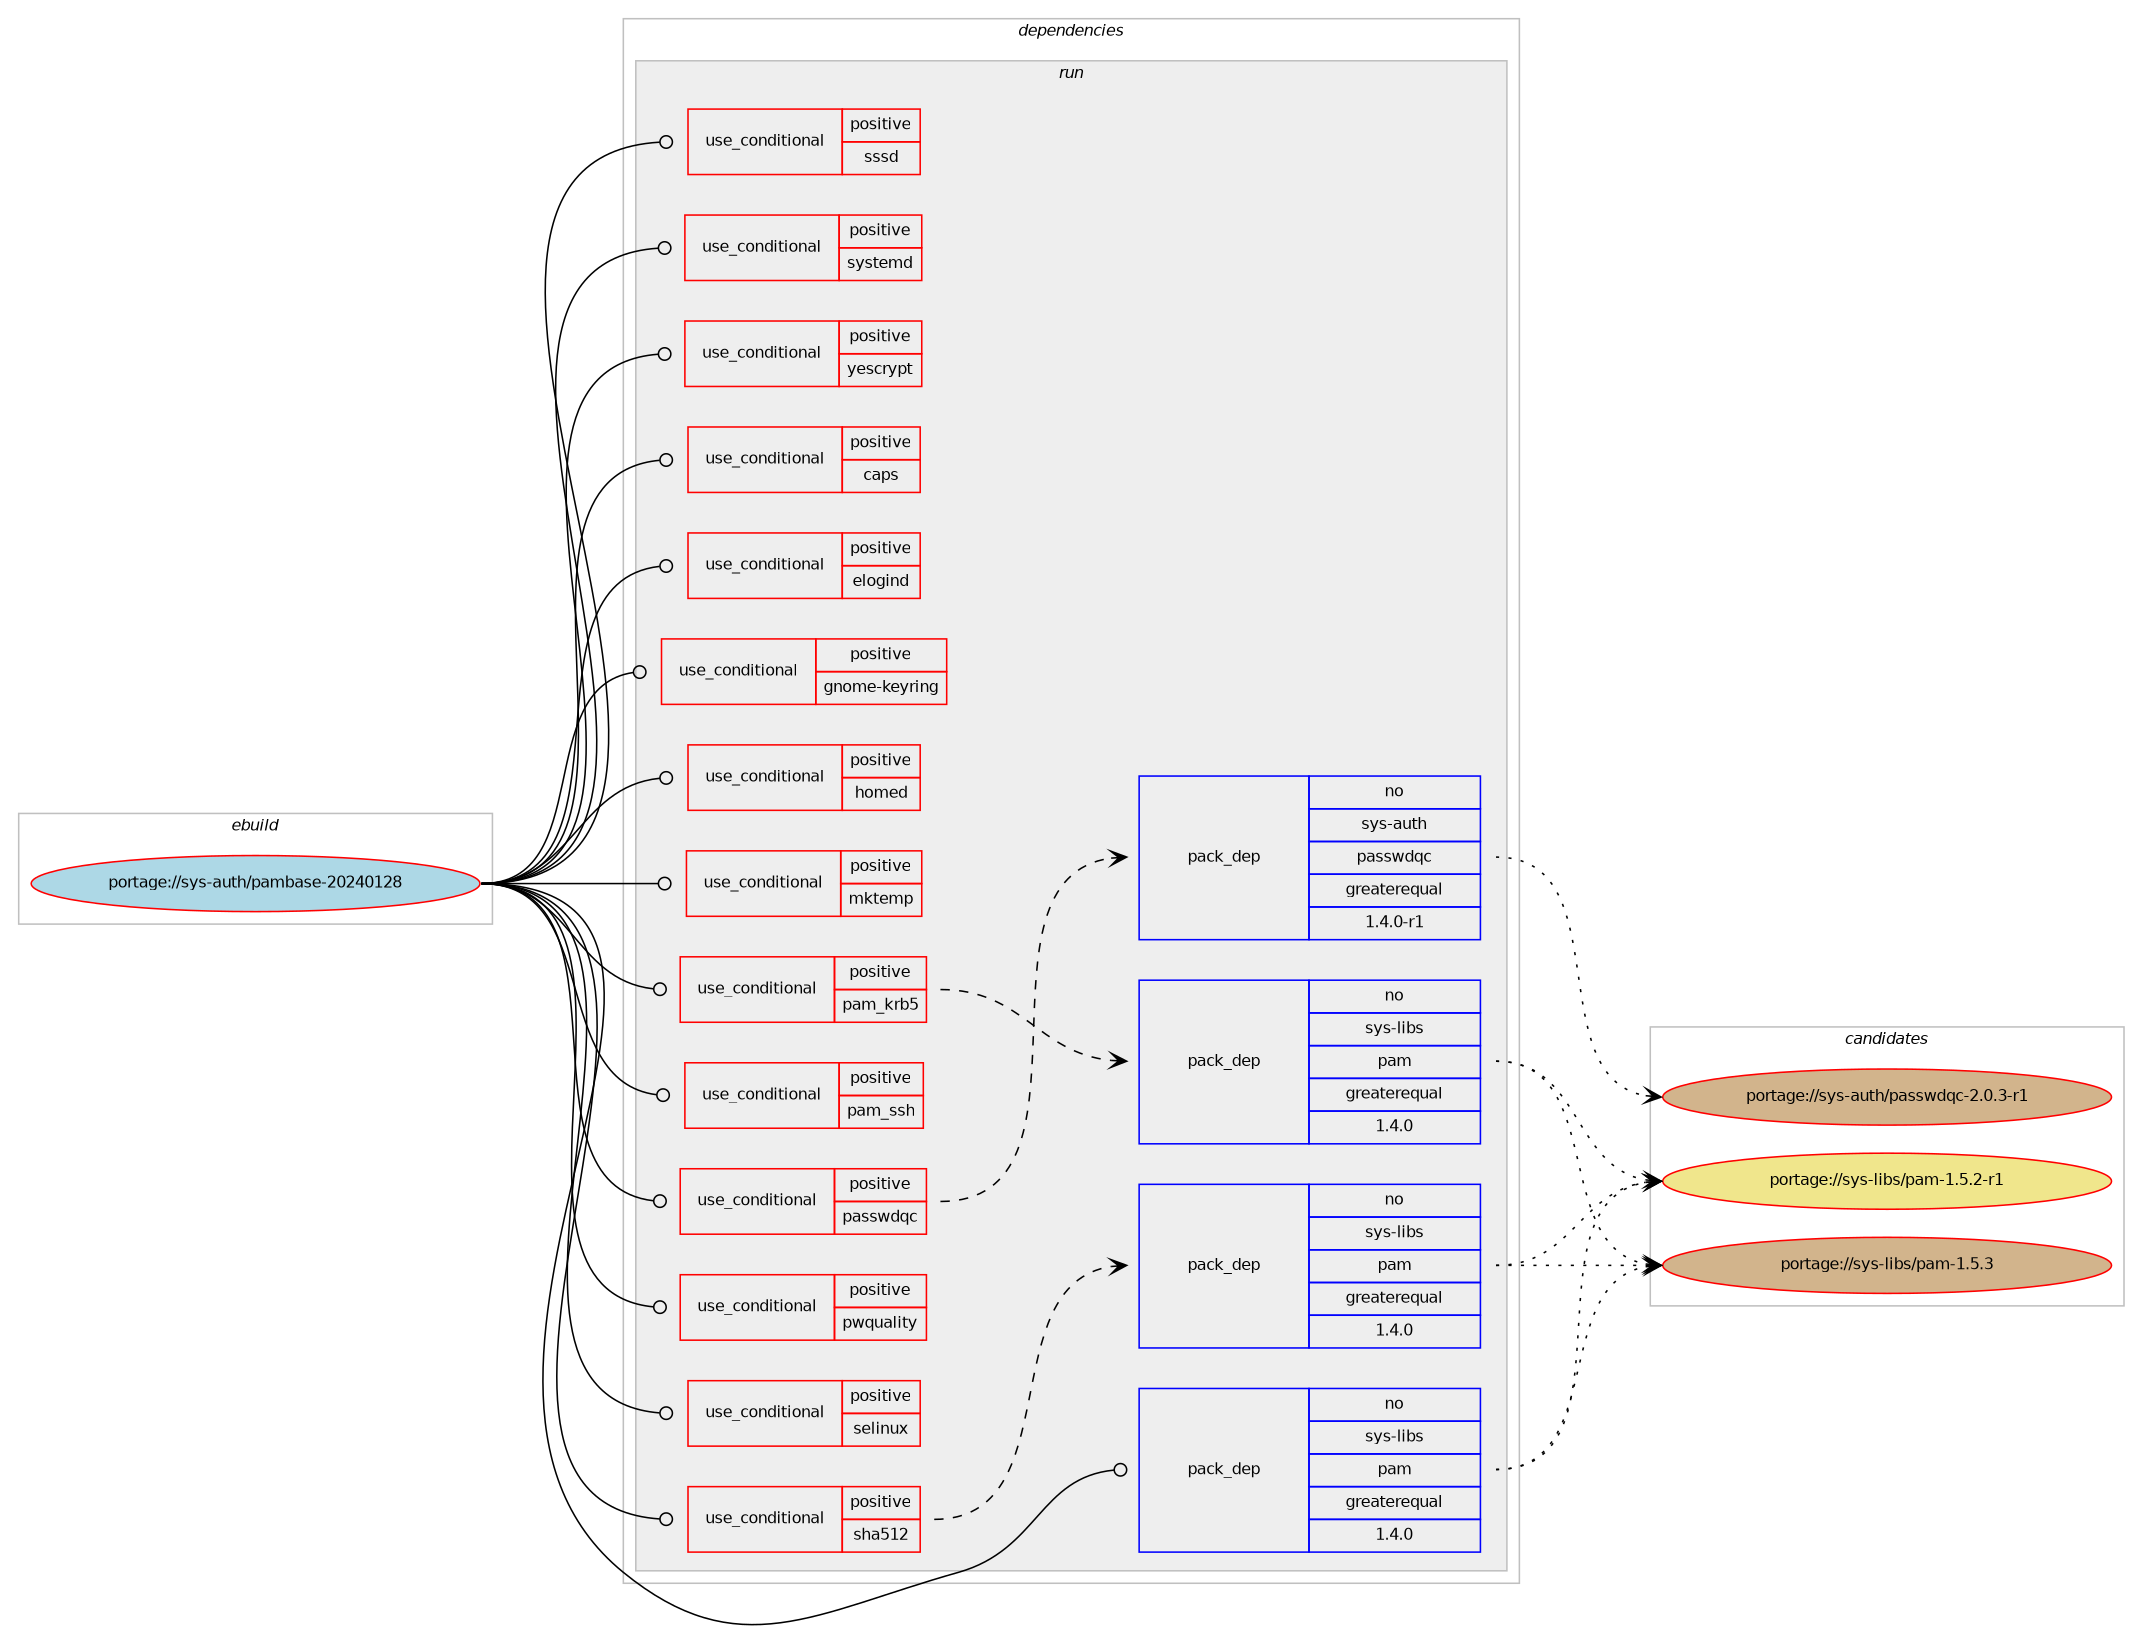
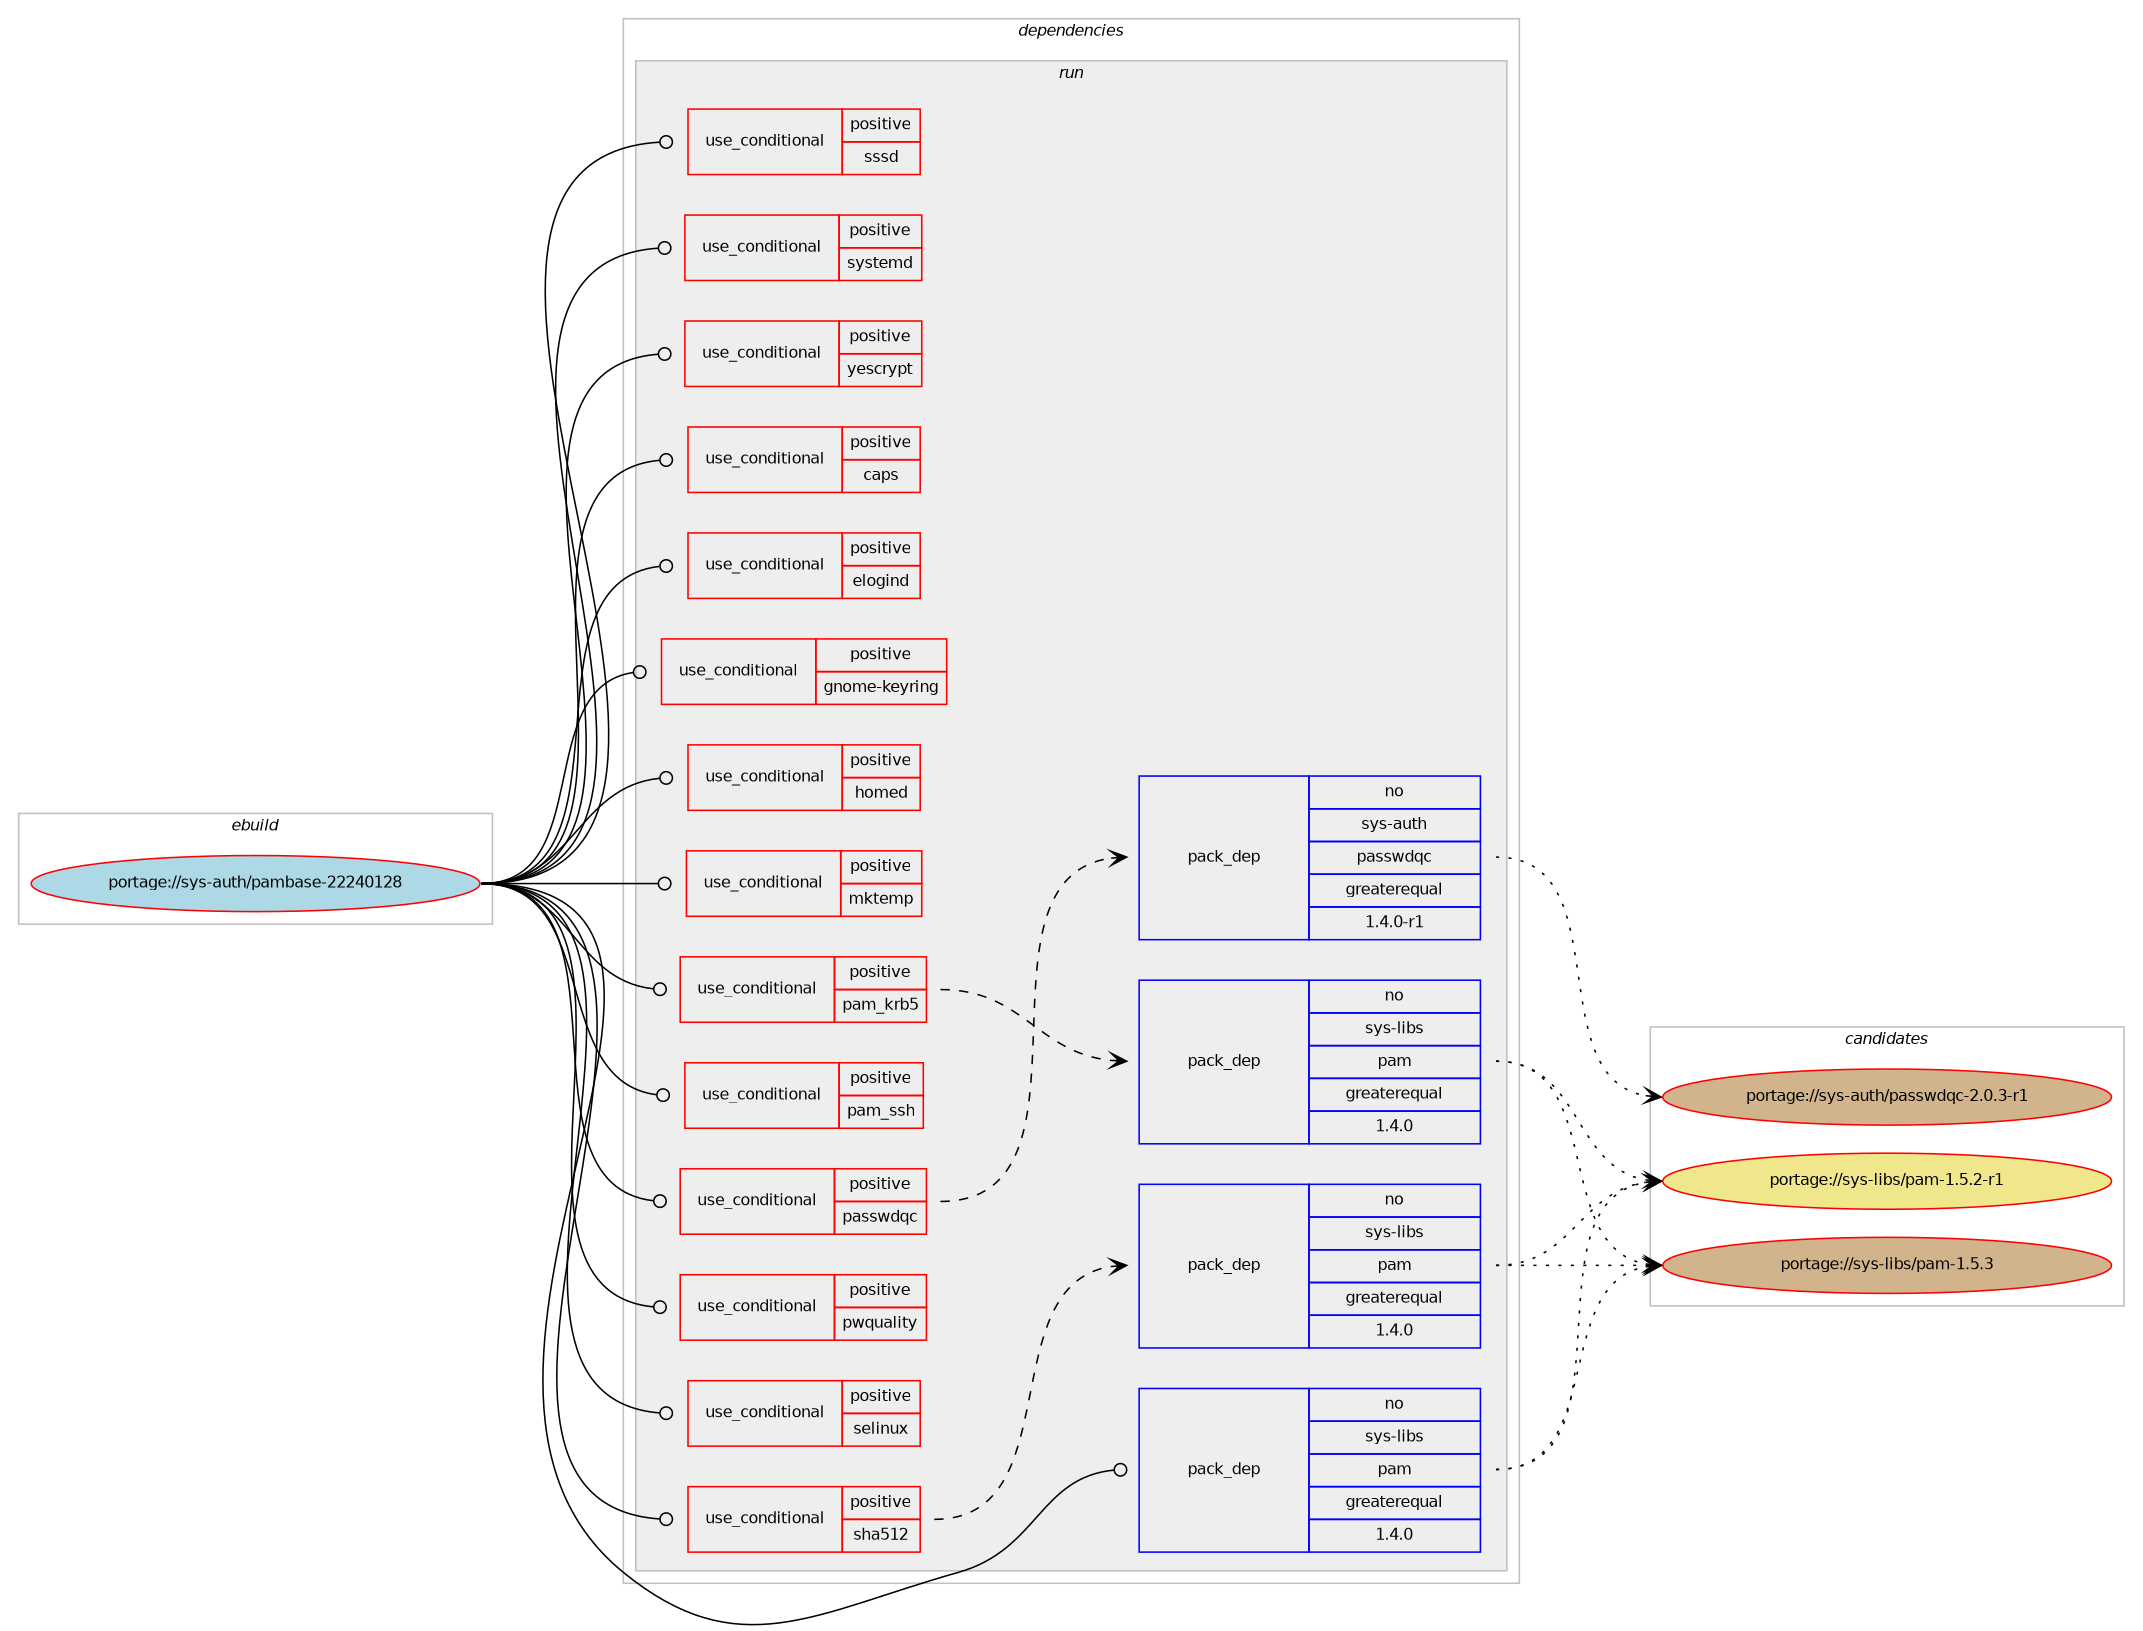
node "portage://sys-auth/pambase-20240128": label "portage://sys-auth/pambase-20240128" -> "portage://sys-auth/pambase-22240128"
